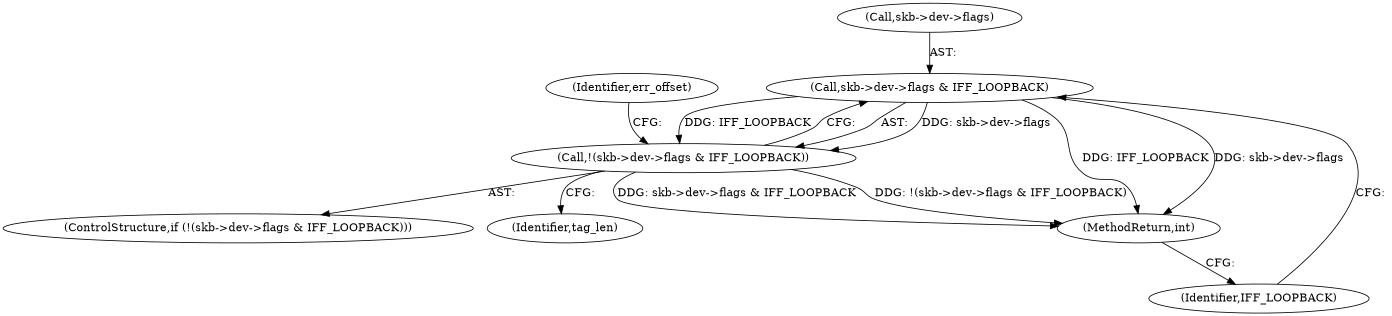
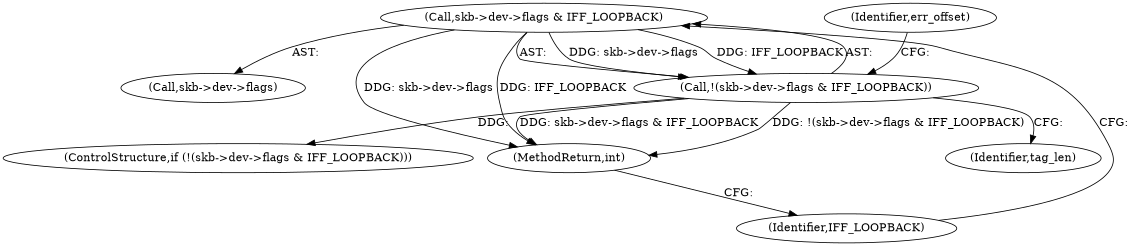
edge "(Call,skb->dev->flags)" -> "(Call,skb->dev->flags & IFF_LOOPBACK)": reversed
edge "(Call,!(skb->dev->flags & IFF_LOOPBACK))" -> "(Call,skb->dev->flags & IFF_LOOPBACK)": label "CFG: " -> "AST: "
edge "(Call,!(skb->dev->flags & IFF_LOOPBACK))" -> "(ControlStructure,if (!(skb->dev->flags & IFF_LOOPBACK)))": label "AST: " -> "DDG: "
